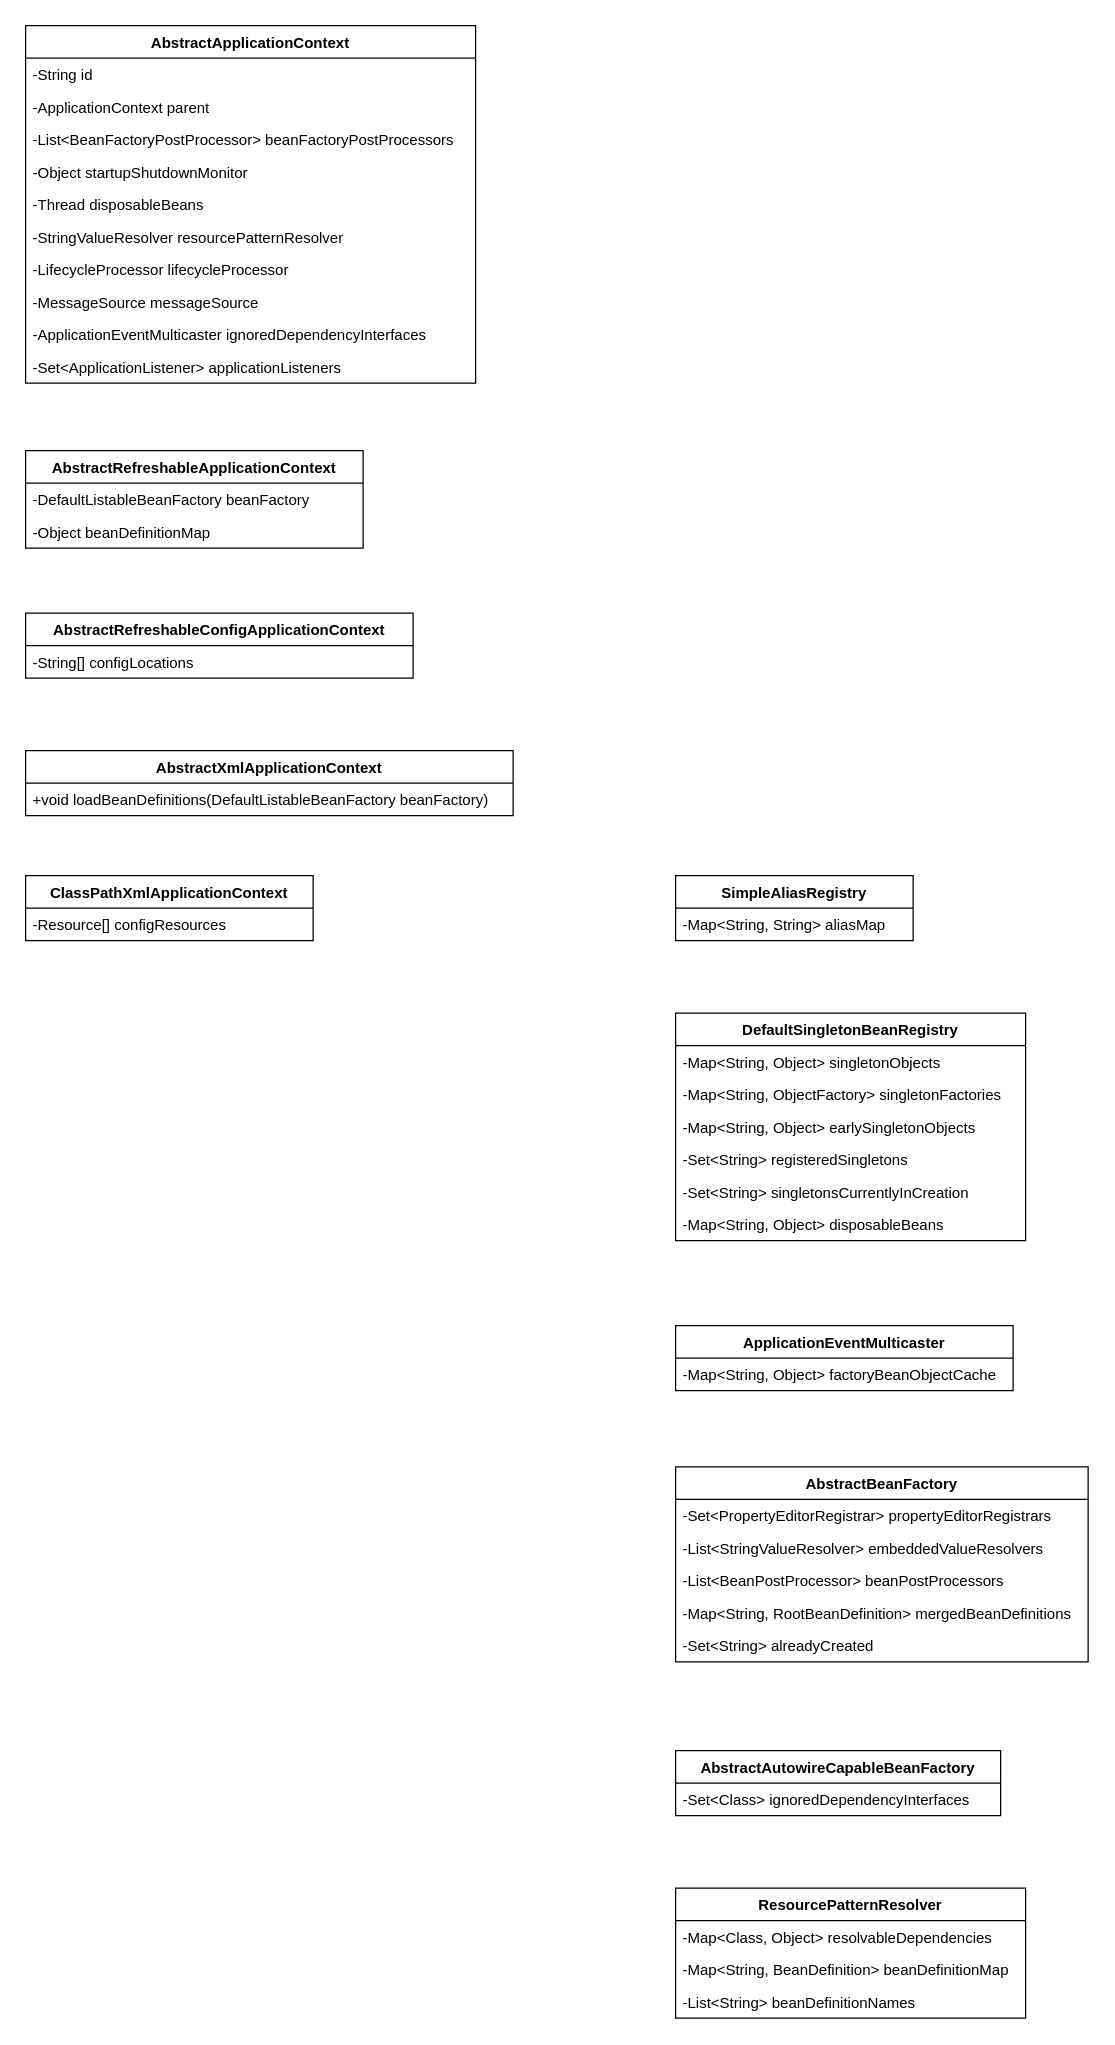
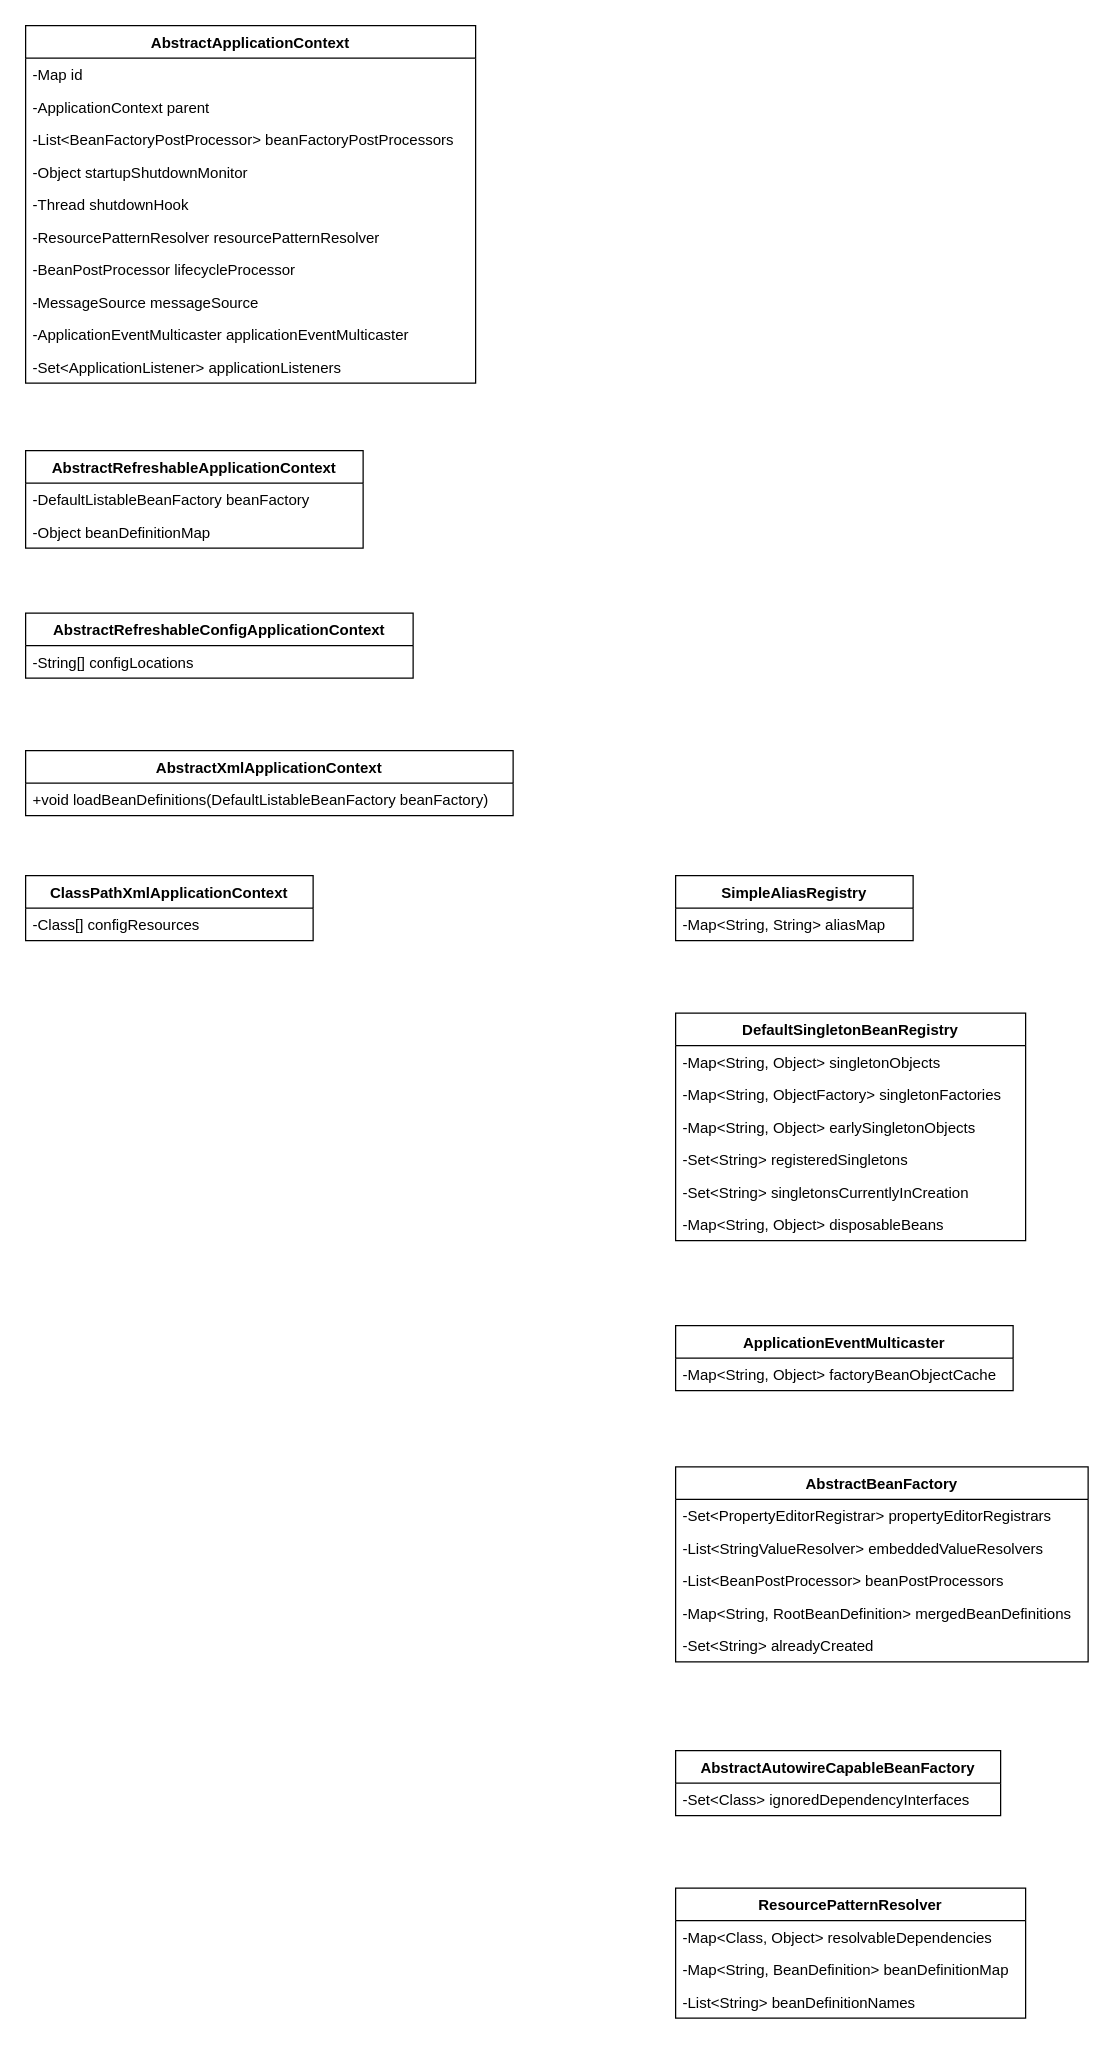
node "-String id": label "-String id" -> "-Map id"
node "-Thread disposableBeans": label "-Thread disposableBeans" -> "-Thread shutdownHook"
node "-StringValueResolver resourcePatternResolver": label "-StringValueResolver resourcePatternResolver" -> "-ResourcePatternResolver resourcePatternResolver"
node "-LifecycleProcessor lifecycleProcessor": label "-LifecycleProcessor lifecycleProcessor" -> "-BeanPostProcessor lifecycleProcessor"
node "-ApplicationEventMulticaster ignoredDependencyInterfaces": label "-ApplicationEventMulticaster ignoredDependencyInterfaces" -> "-ApplicationEventMulticaster applicationEventMulticaster"
node "-Resource[] configResources": label "-Resource[] configResources" -> "-Class[] configResources"
